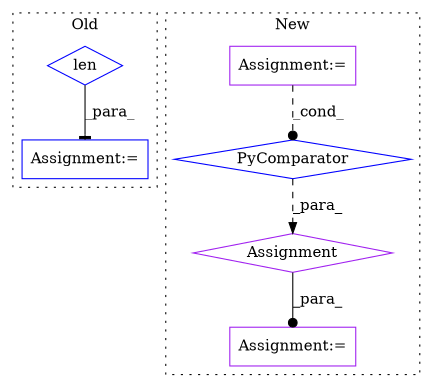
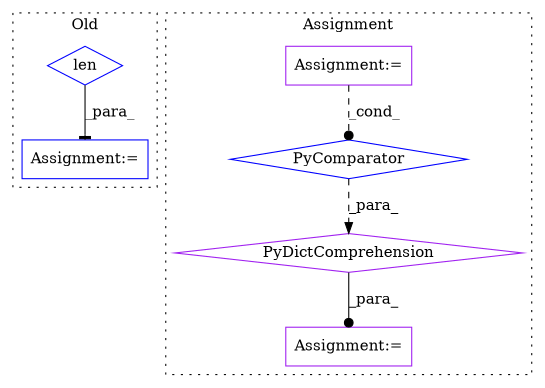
cluster "New": label "New" -> "Assignment"
node "Assignment": label "Assignment" -> "PyDictComprehension"
